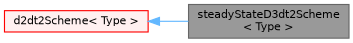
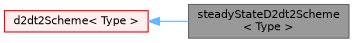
node "steadyStateD3dt2Scheme < Type >": label "steadyStateD3dt2Scheme < Type >" -> "steadyStateD2dt2Scheme < Type >"
